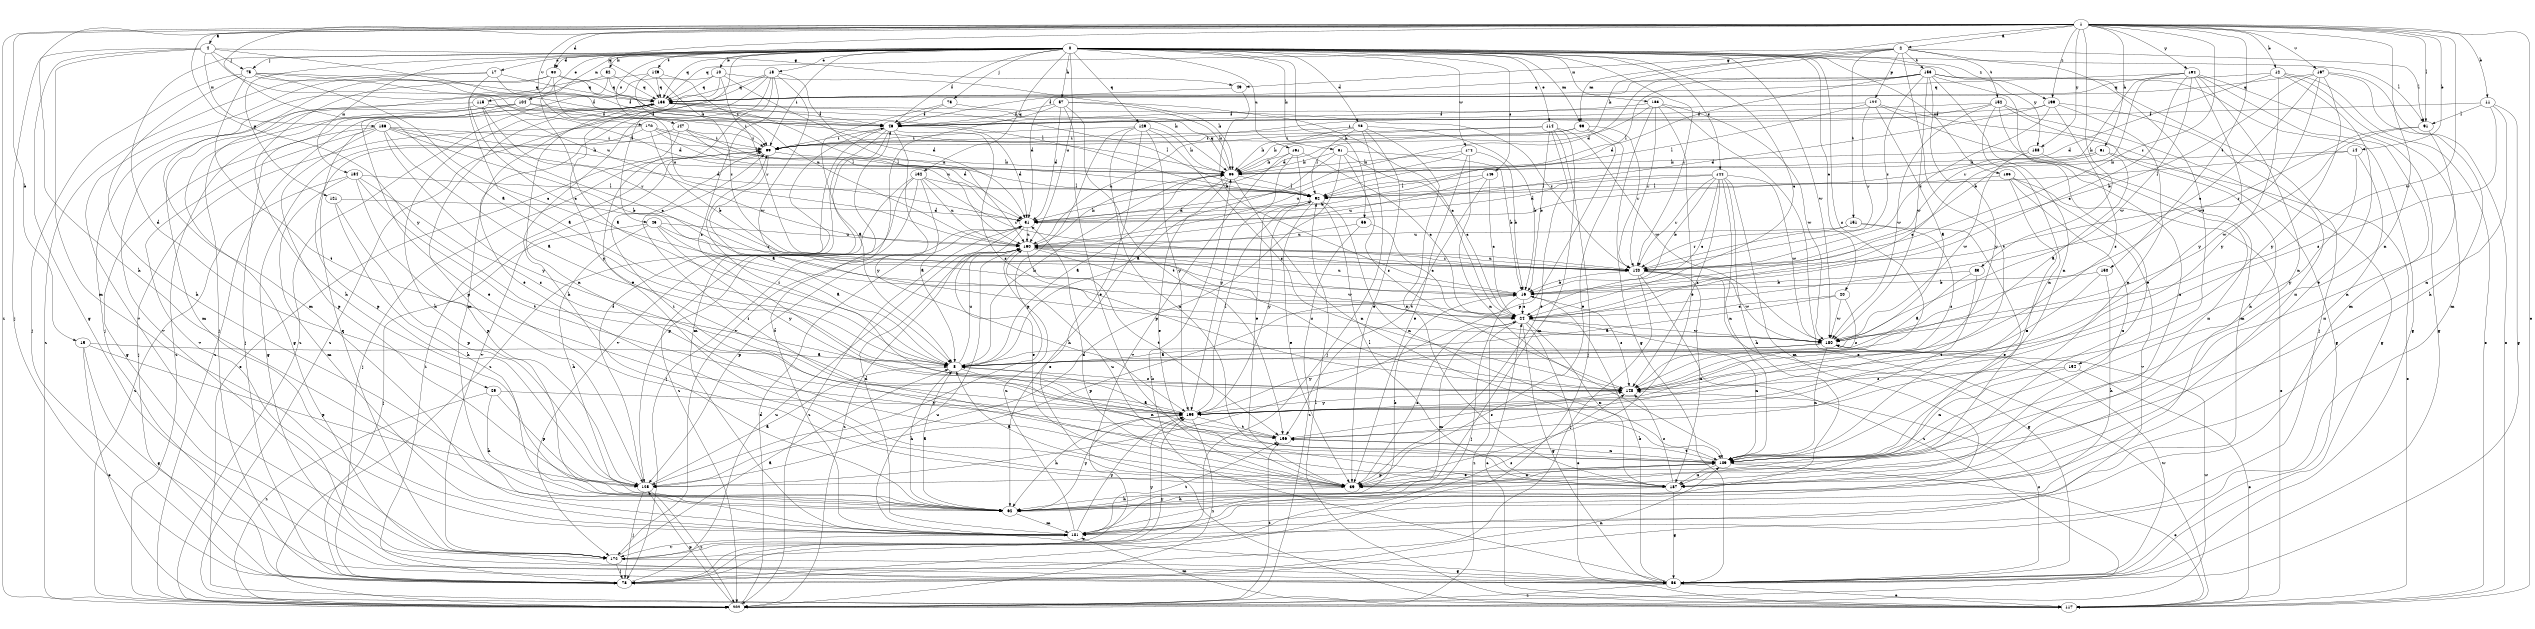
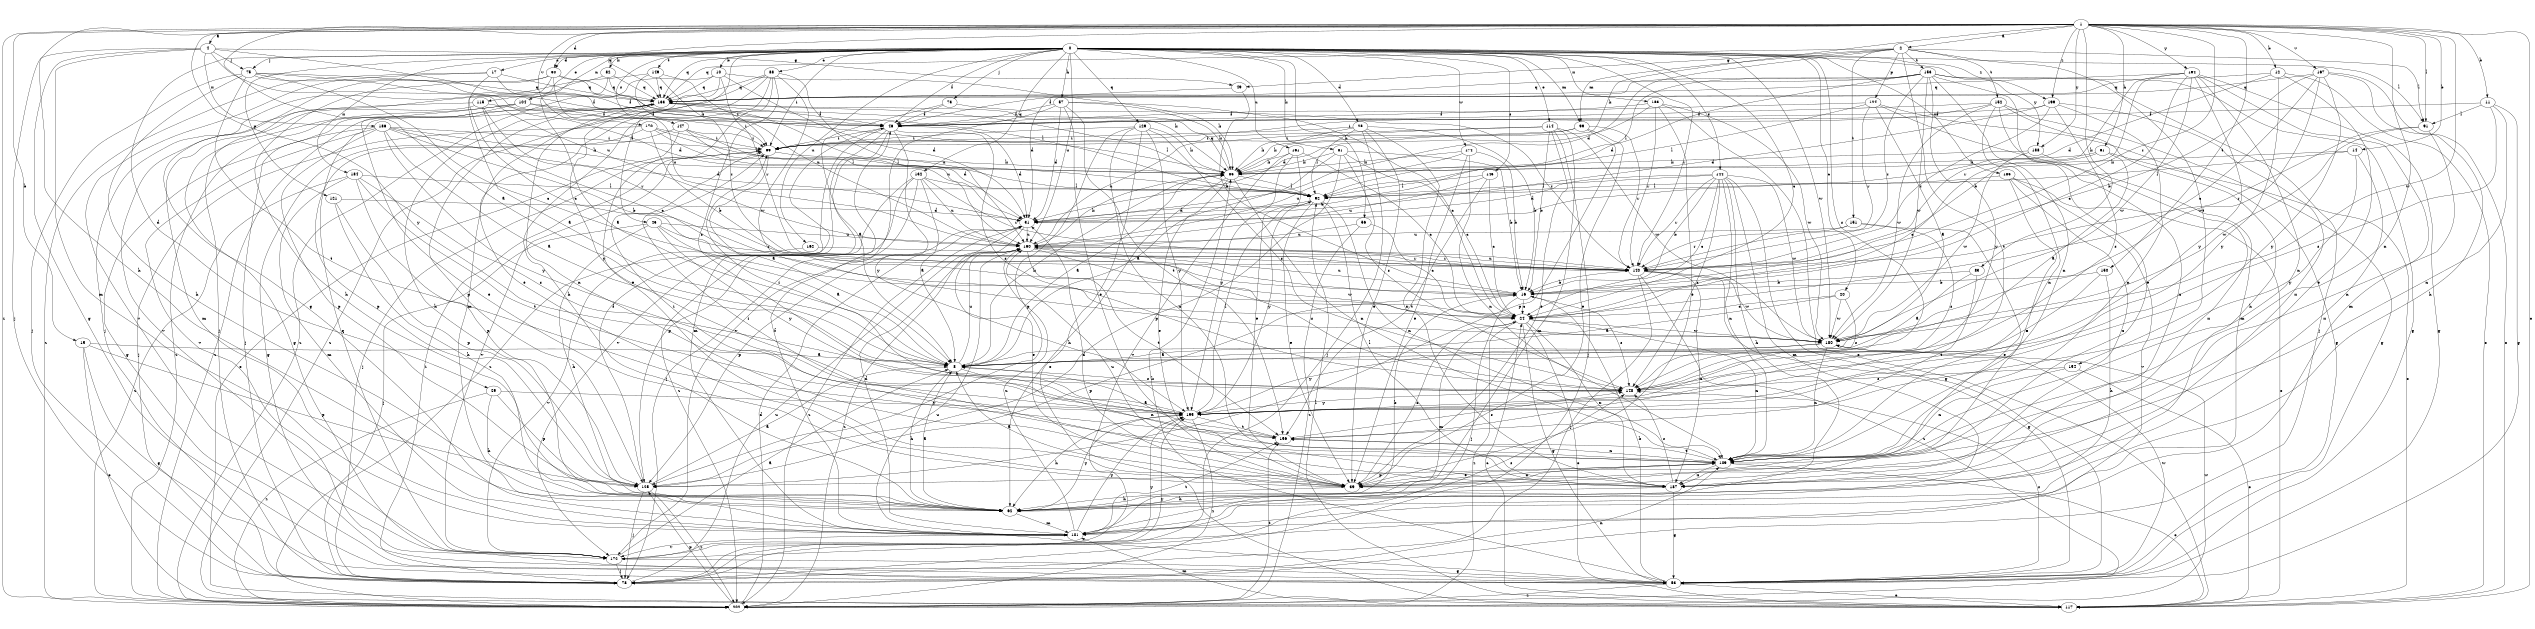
node "18": label "18" -> "88"
node "162": added
edge "30" -> "101": label "m" -> "g"
edge "183" -> "53": now "144" -> "53"
edge "12" -> "101": removed, label "m"
